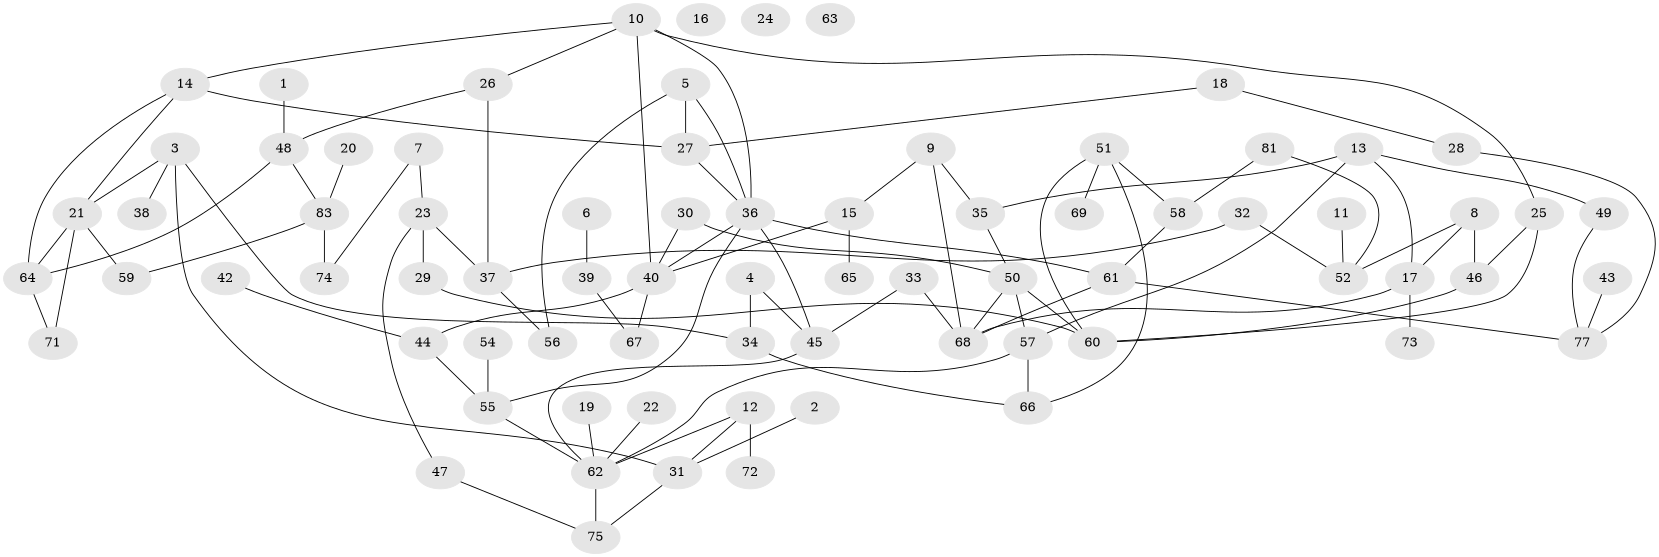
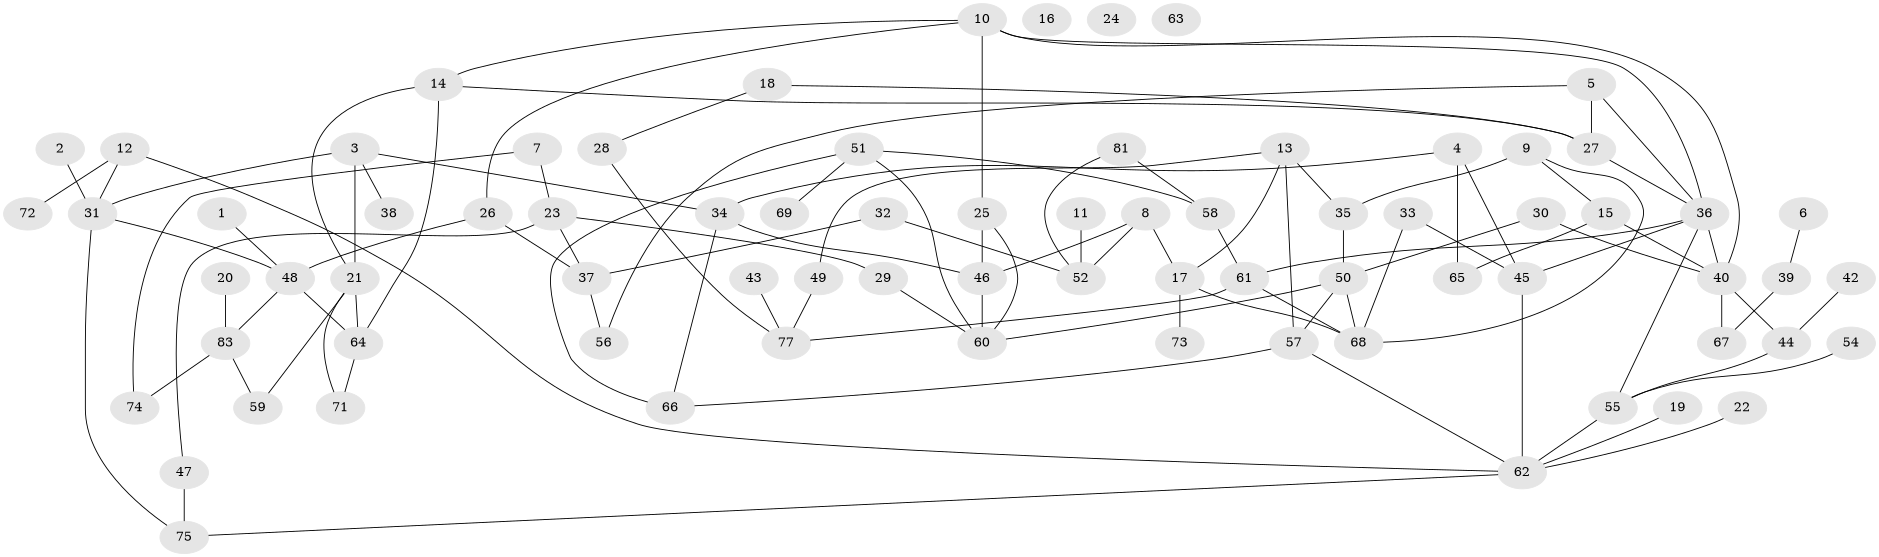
edge "4" -- "65": added
edge "31" -- "48": added
edge "34" -- "46": added
